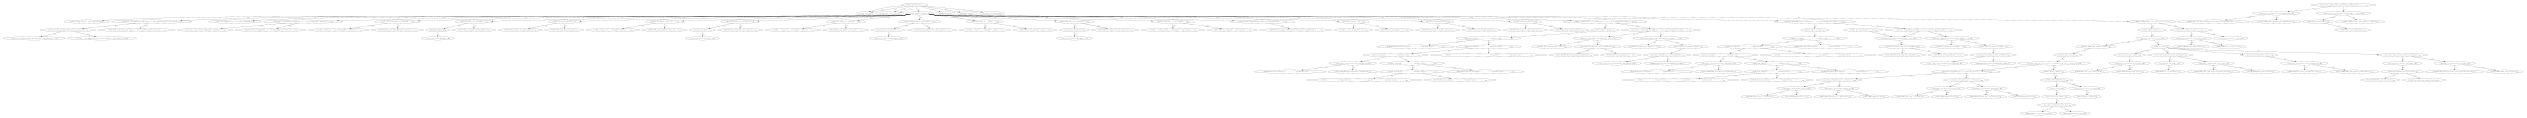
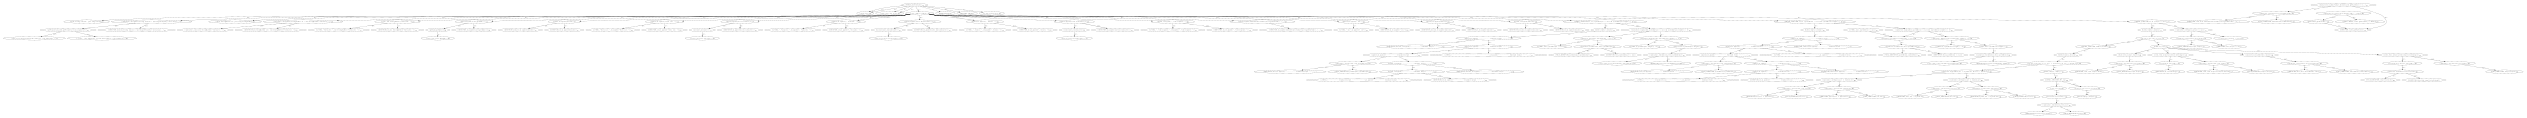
edge "(format,this.numberFormat.format(suite.getRunTime() / 1...)" -> "(<operator>.division,suite.getRunTime() / 1000.0)": now "(format,this.numberFormat.format(suite.getRunTime() / 1...)" -> "(IDENTIFIER,suite,getRunTime())"
node "(IDENTIFIER,this,this.output.write(results.toString()))": removed
